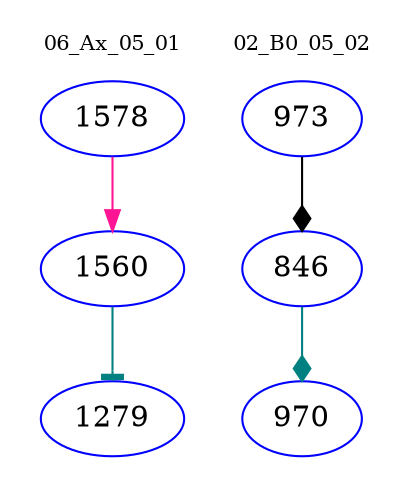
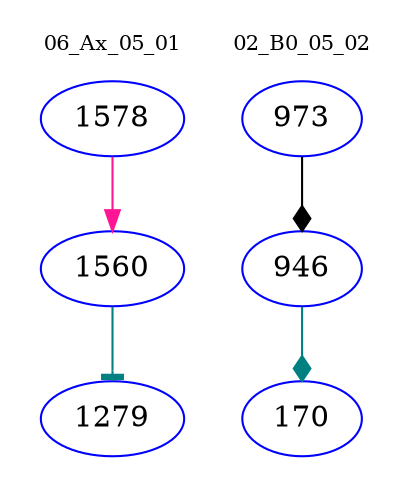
node "846": label "846" -> "946"
node "970": label "970" -> "170"
